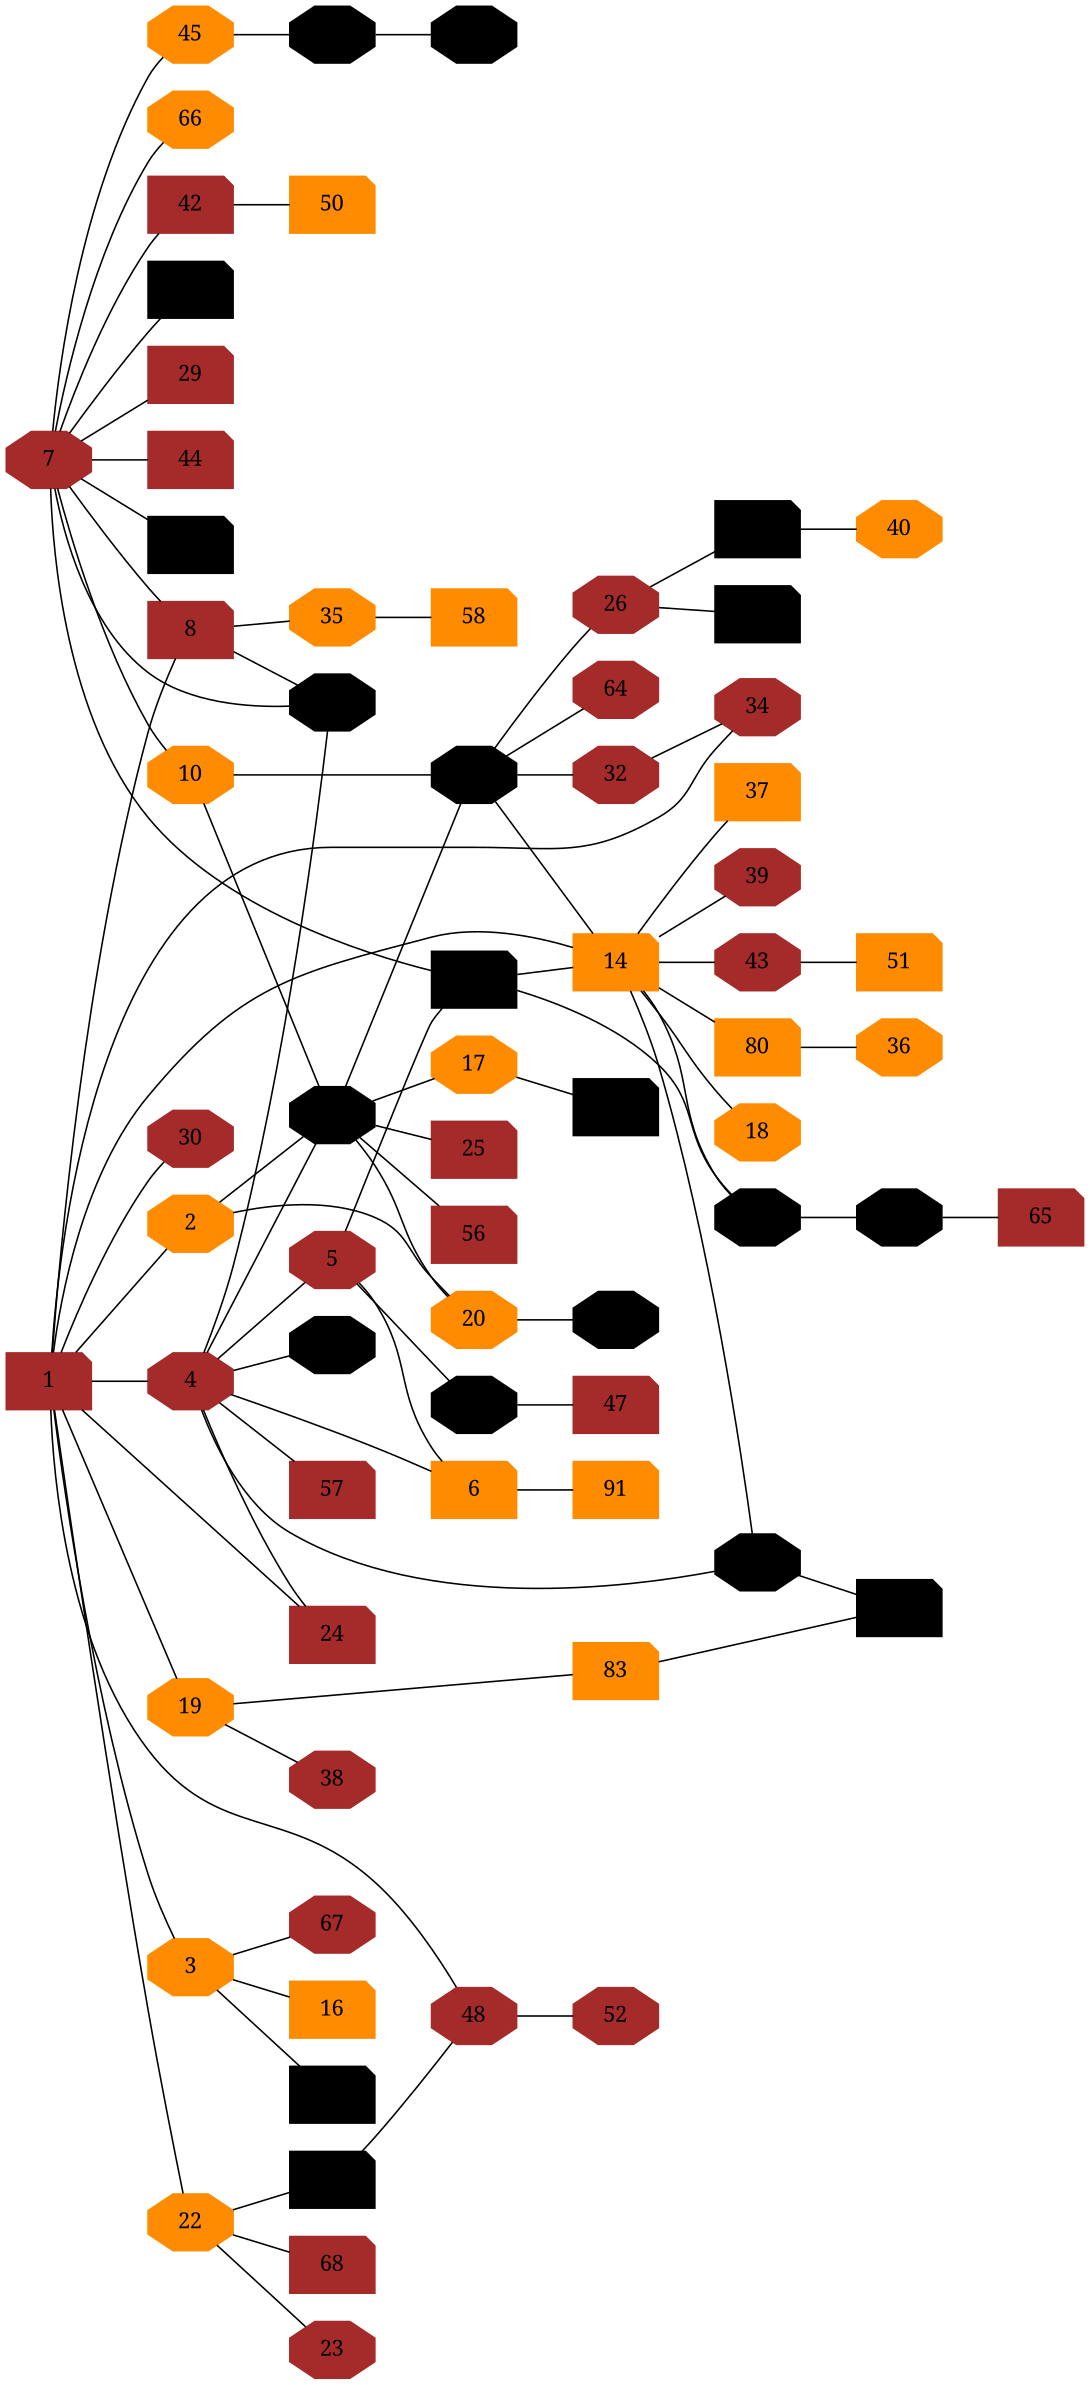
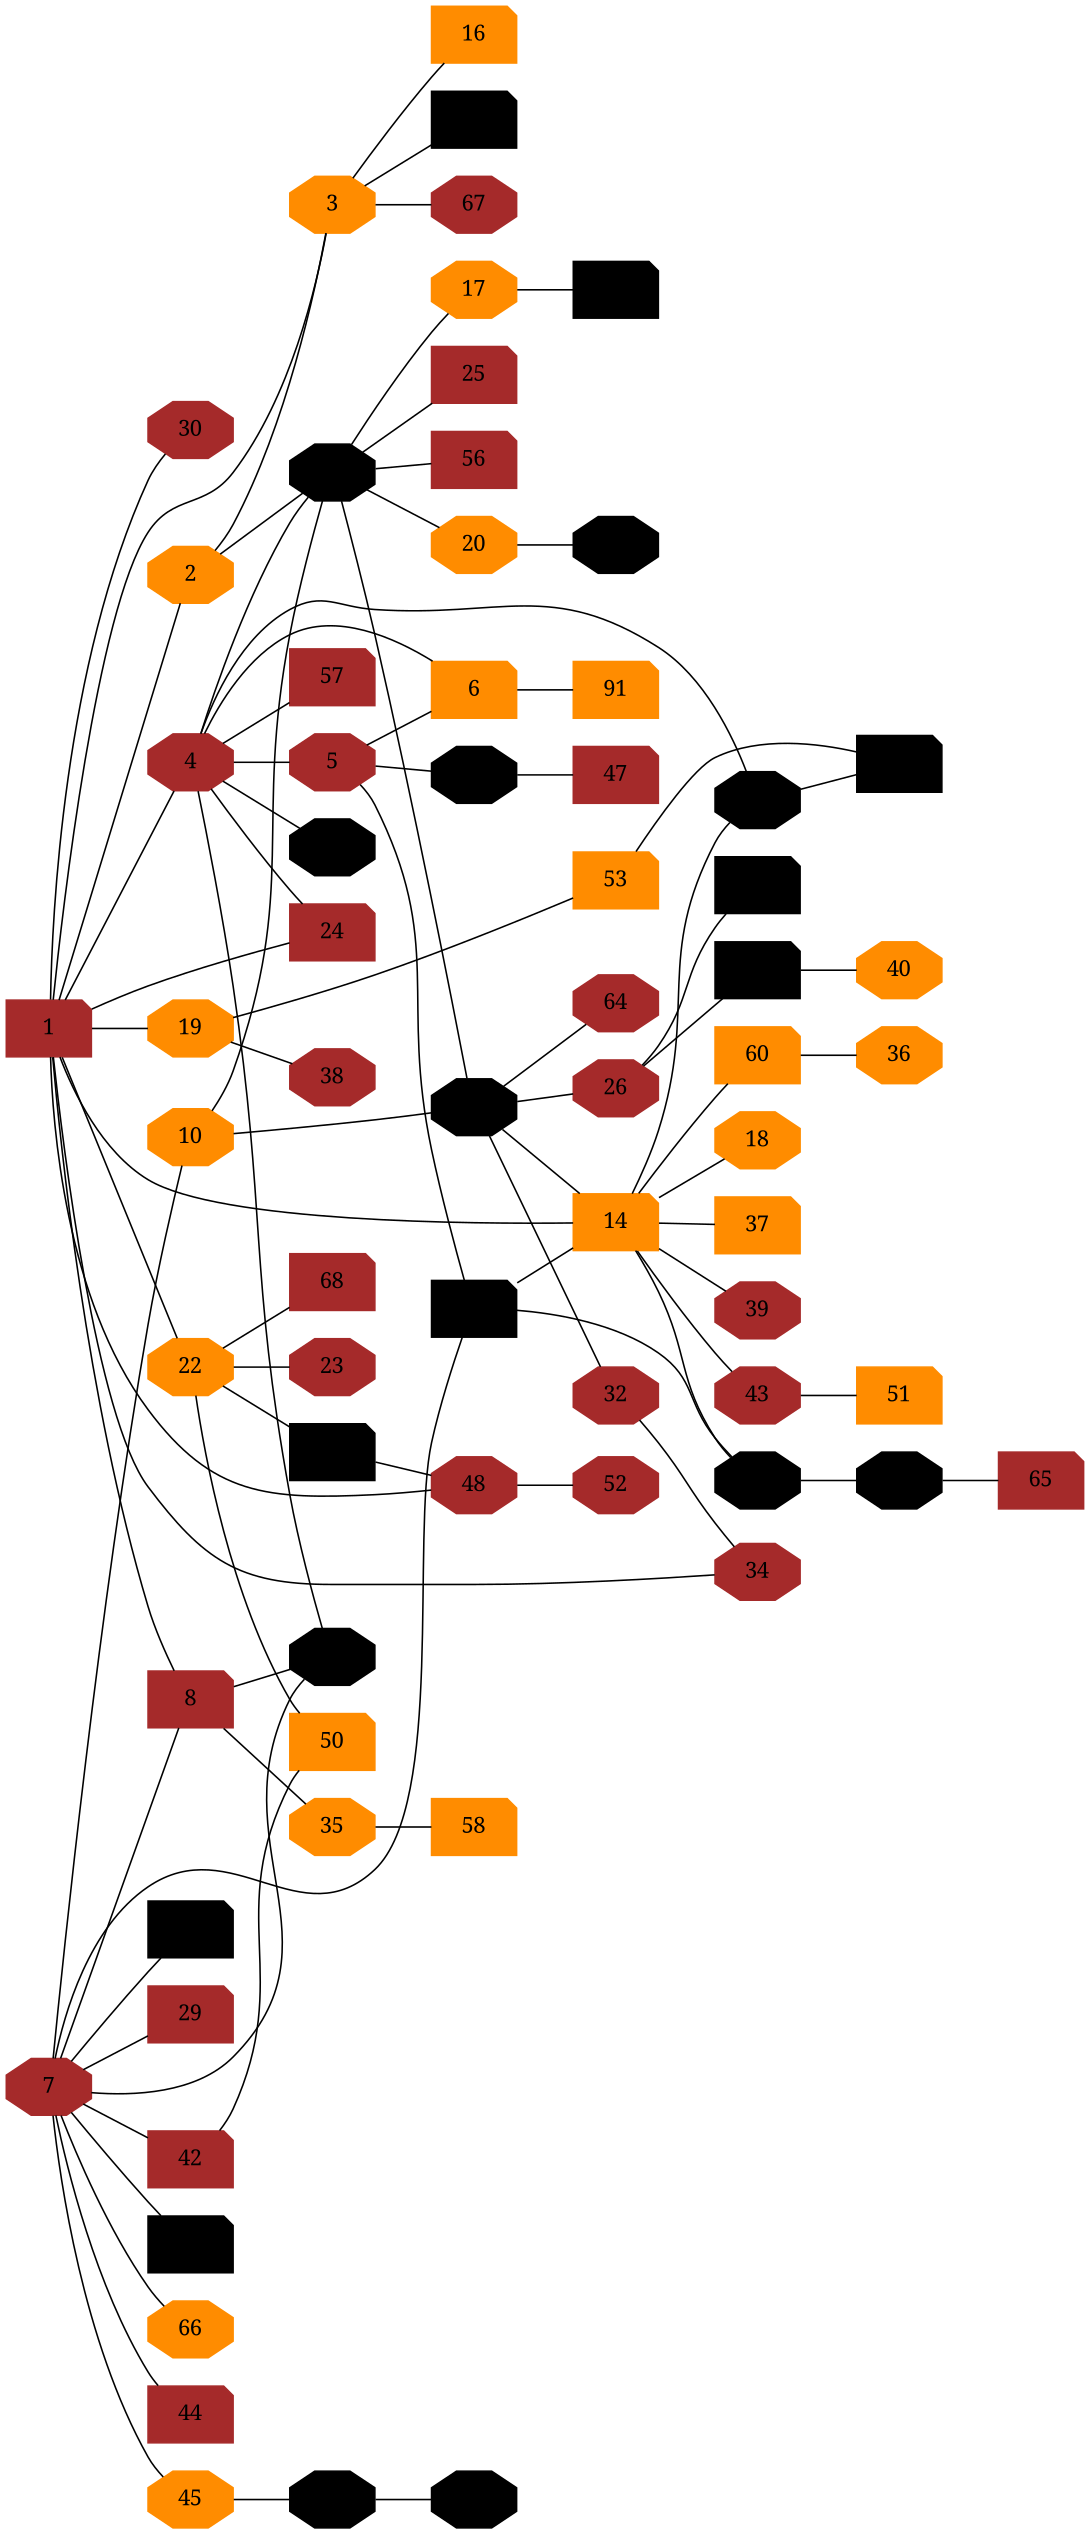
node "80": label "80" -> "60"
edge "2" -- "20": now "2" -- "3"
edge "22" -- "50": added
node "83": label "83" -> "53"
